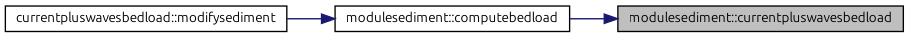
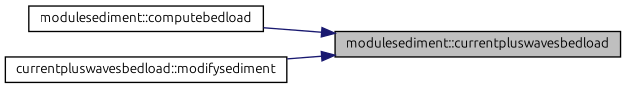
edge "currentpluswavesbedload::modifysediment" -> "modulesediment::computebedload": now "currentpluswavesbedload::modifysediment" -> "modulesediment::currentpluswavesbedload"
